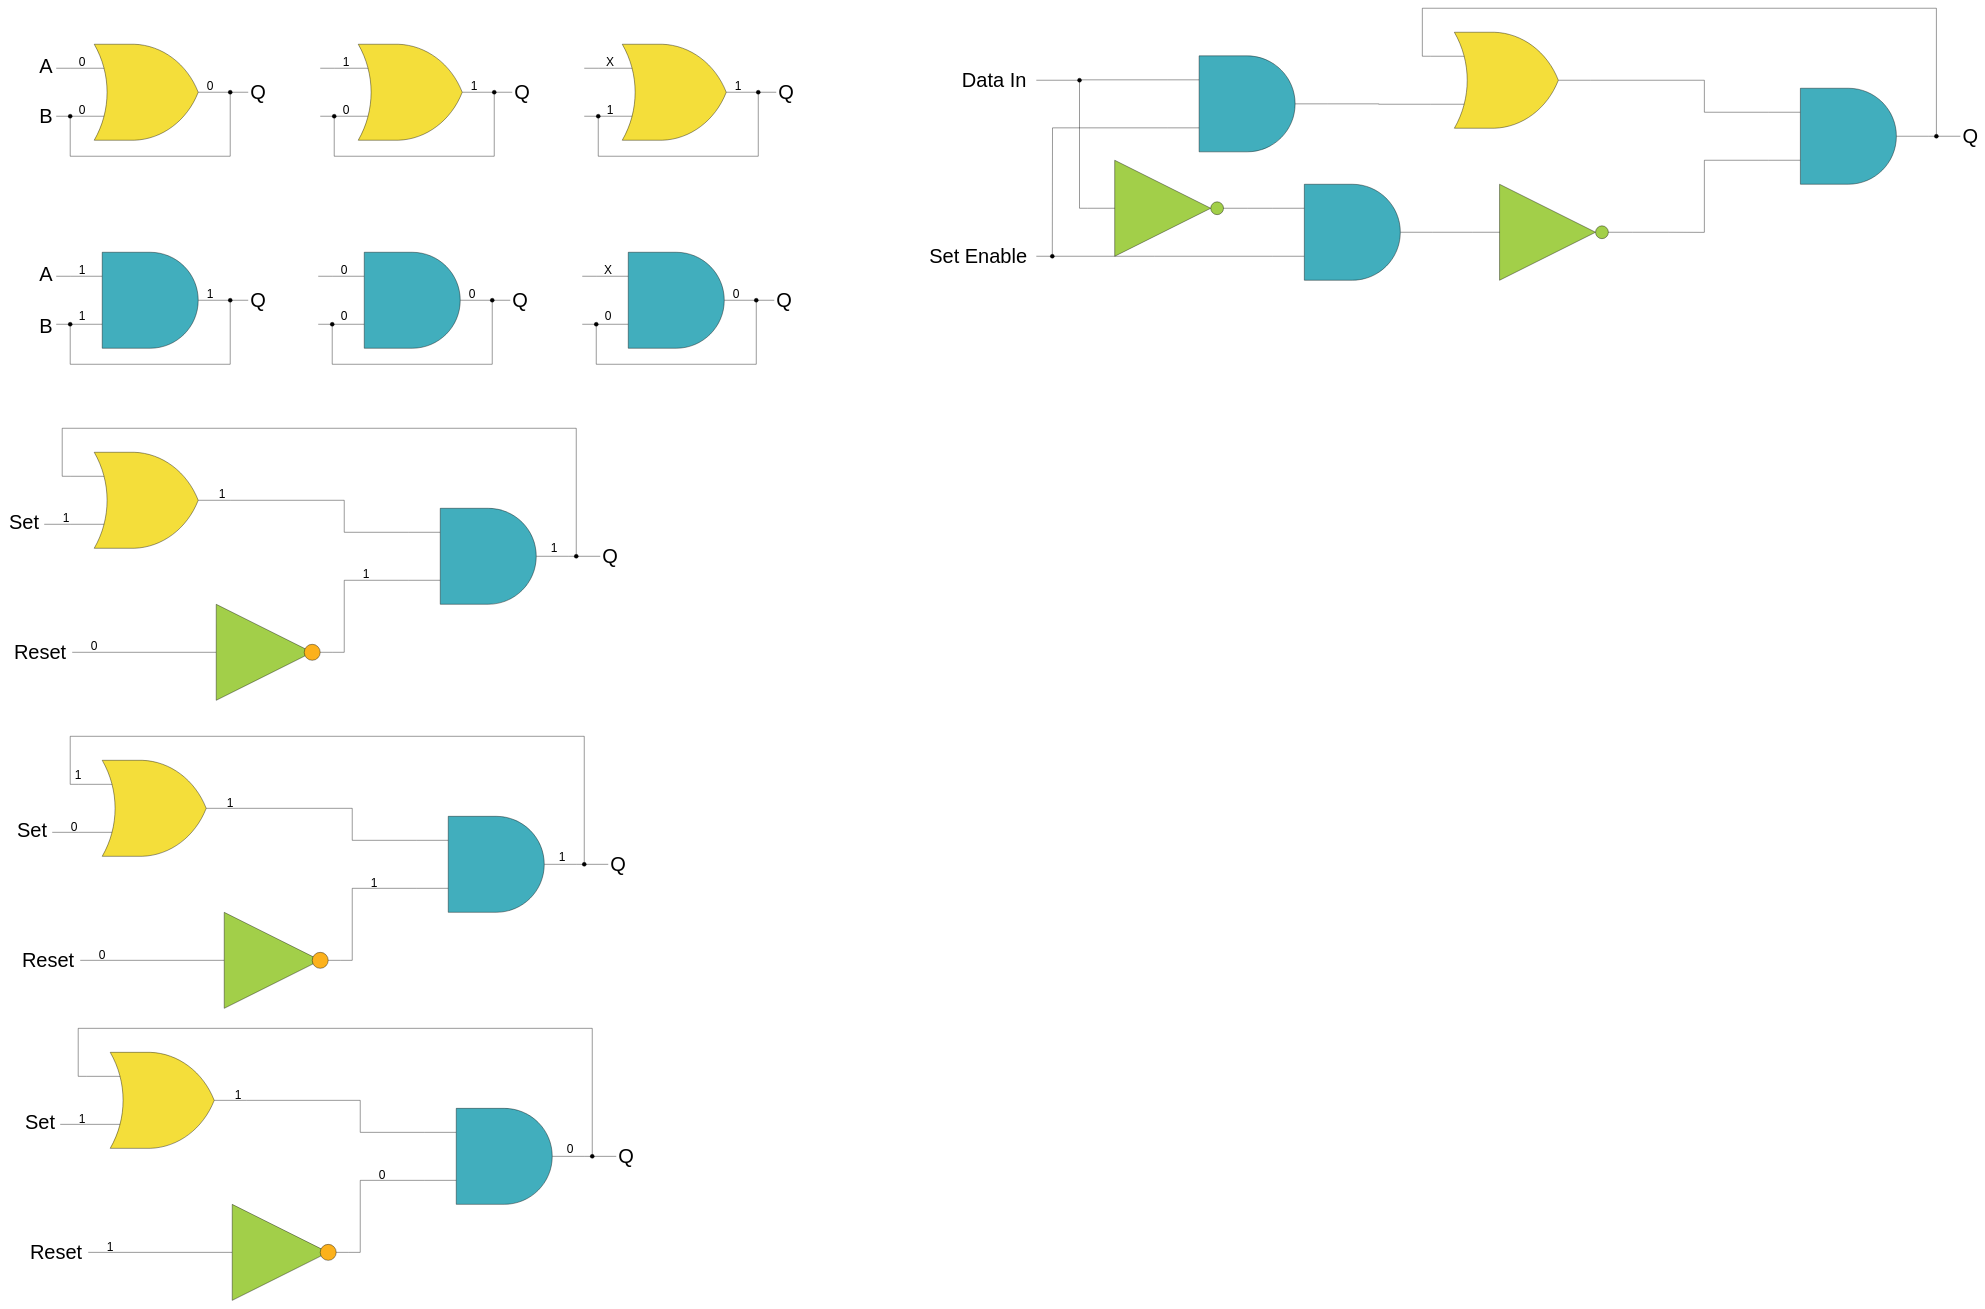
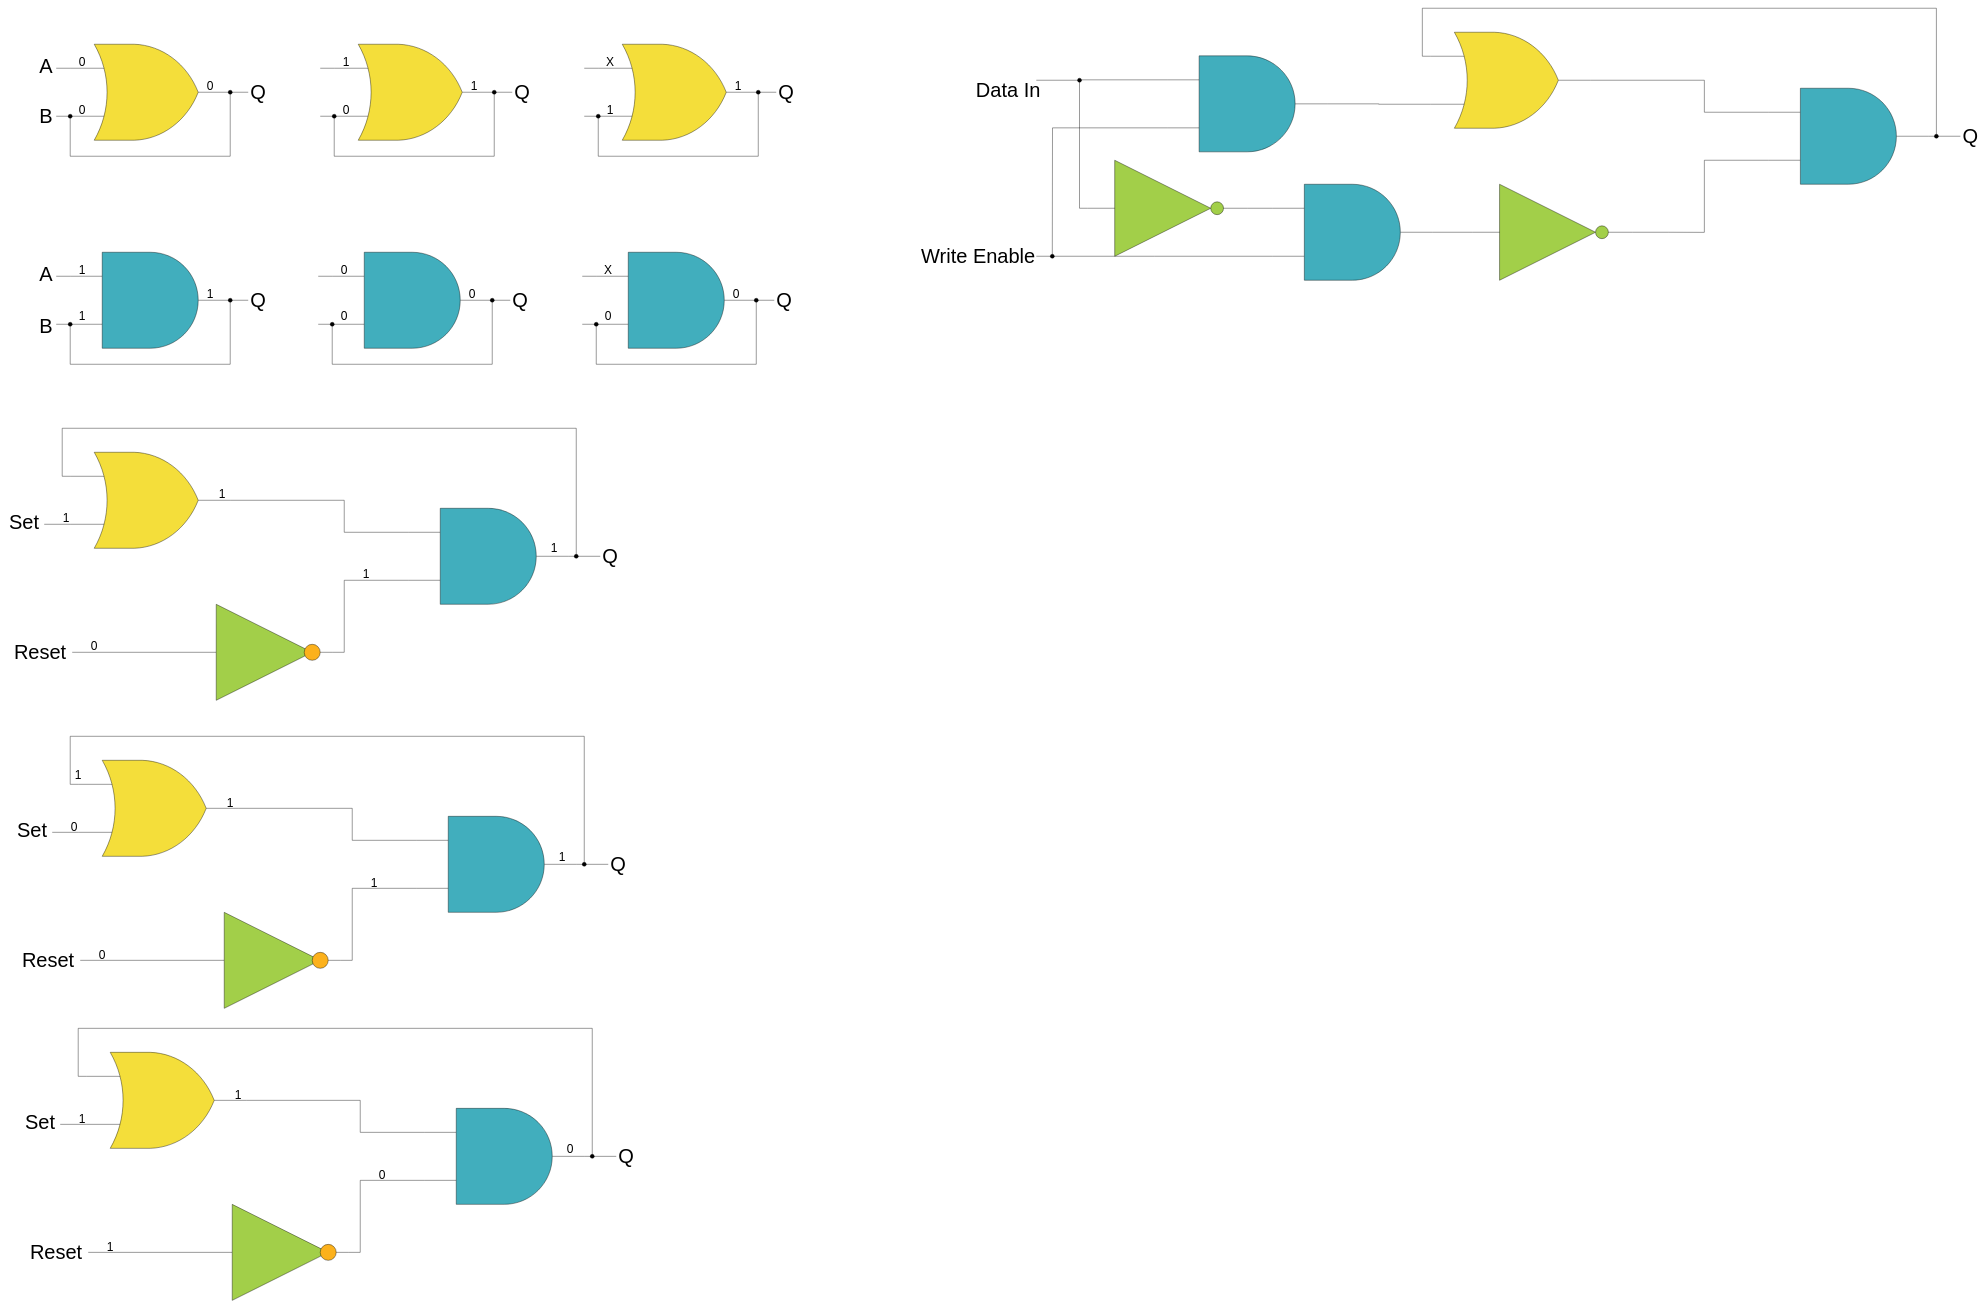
node "Data In": moved (994, 80) -> (1008, 90)
node "Set Enable": label "Set Enable" -> "Write Enable"
